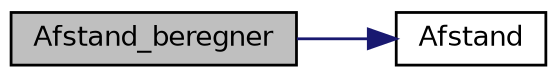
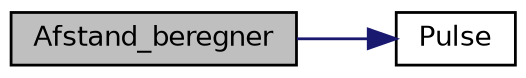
node "Afstand": label "Afstand" -> "Pulse"
